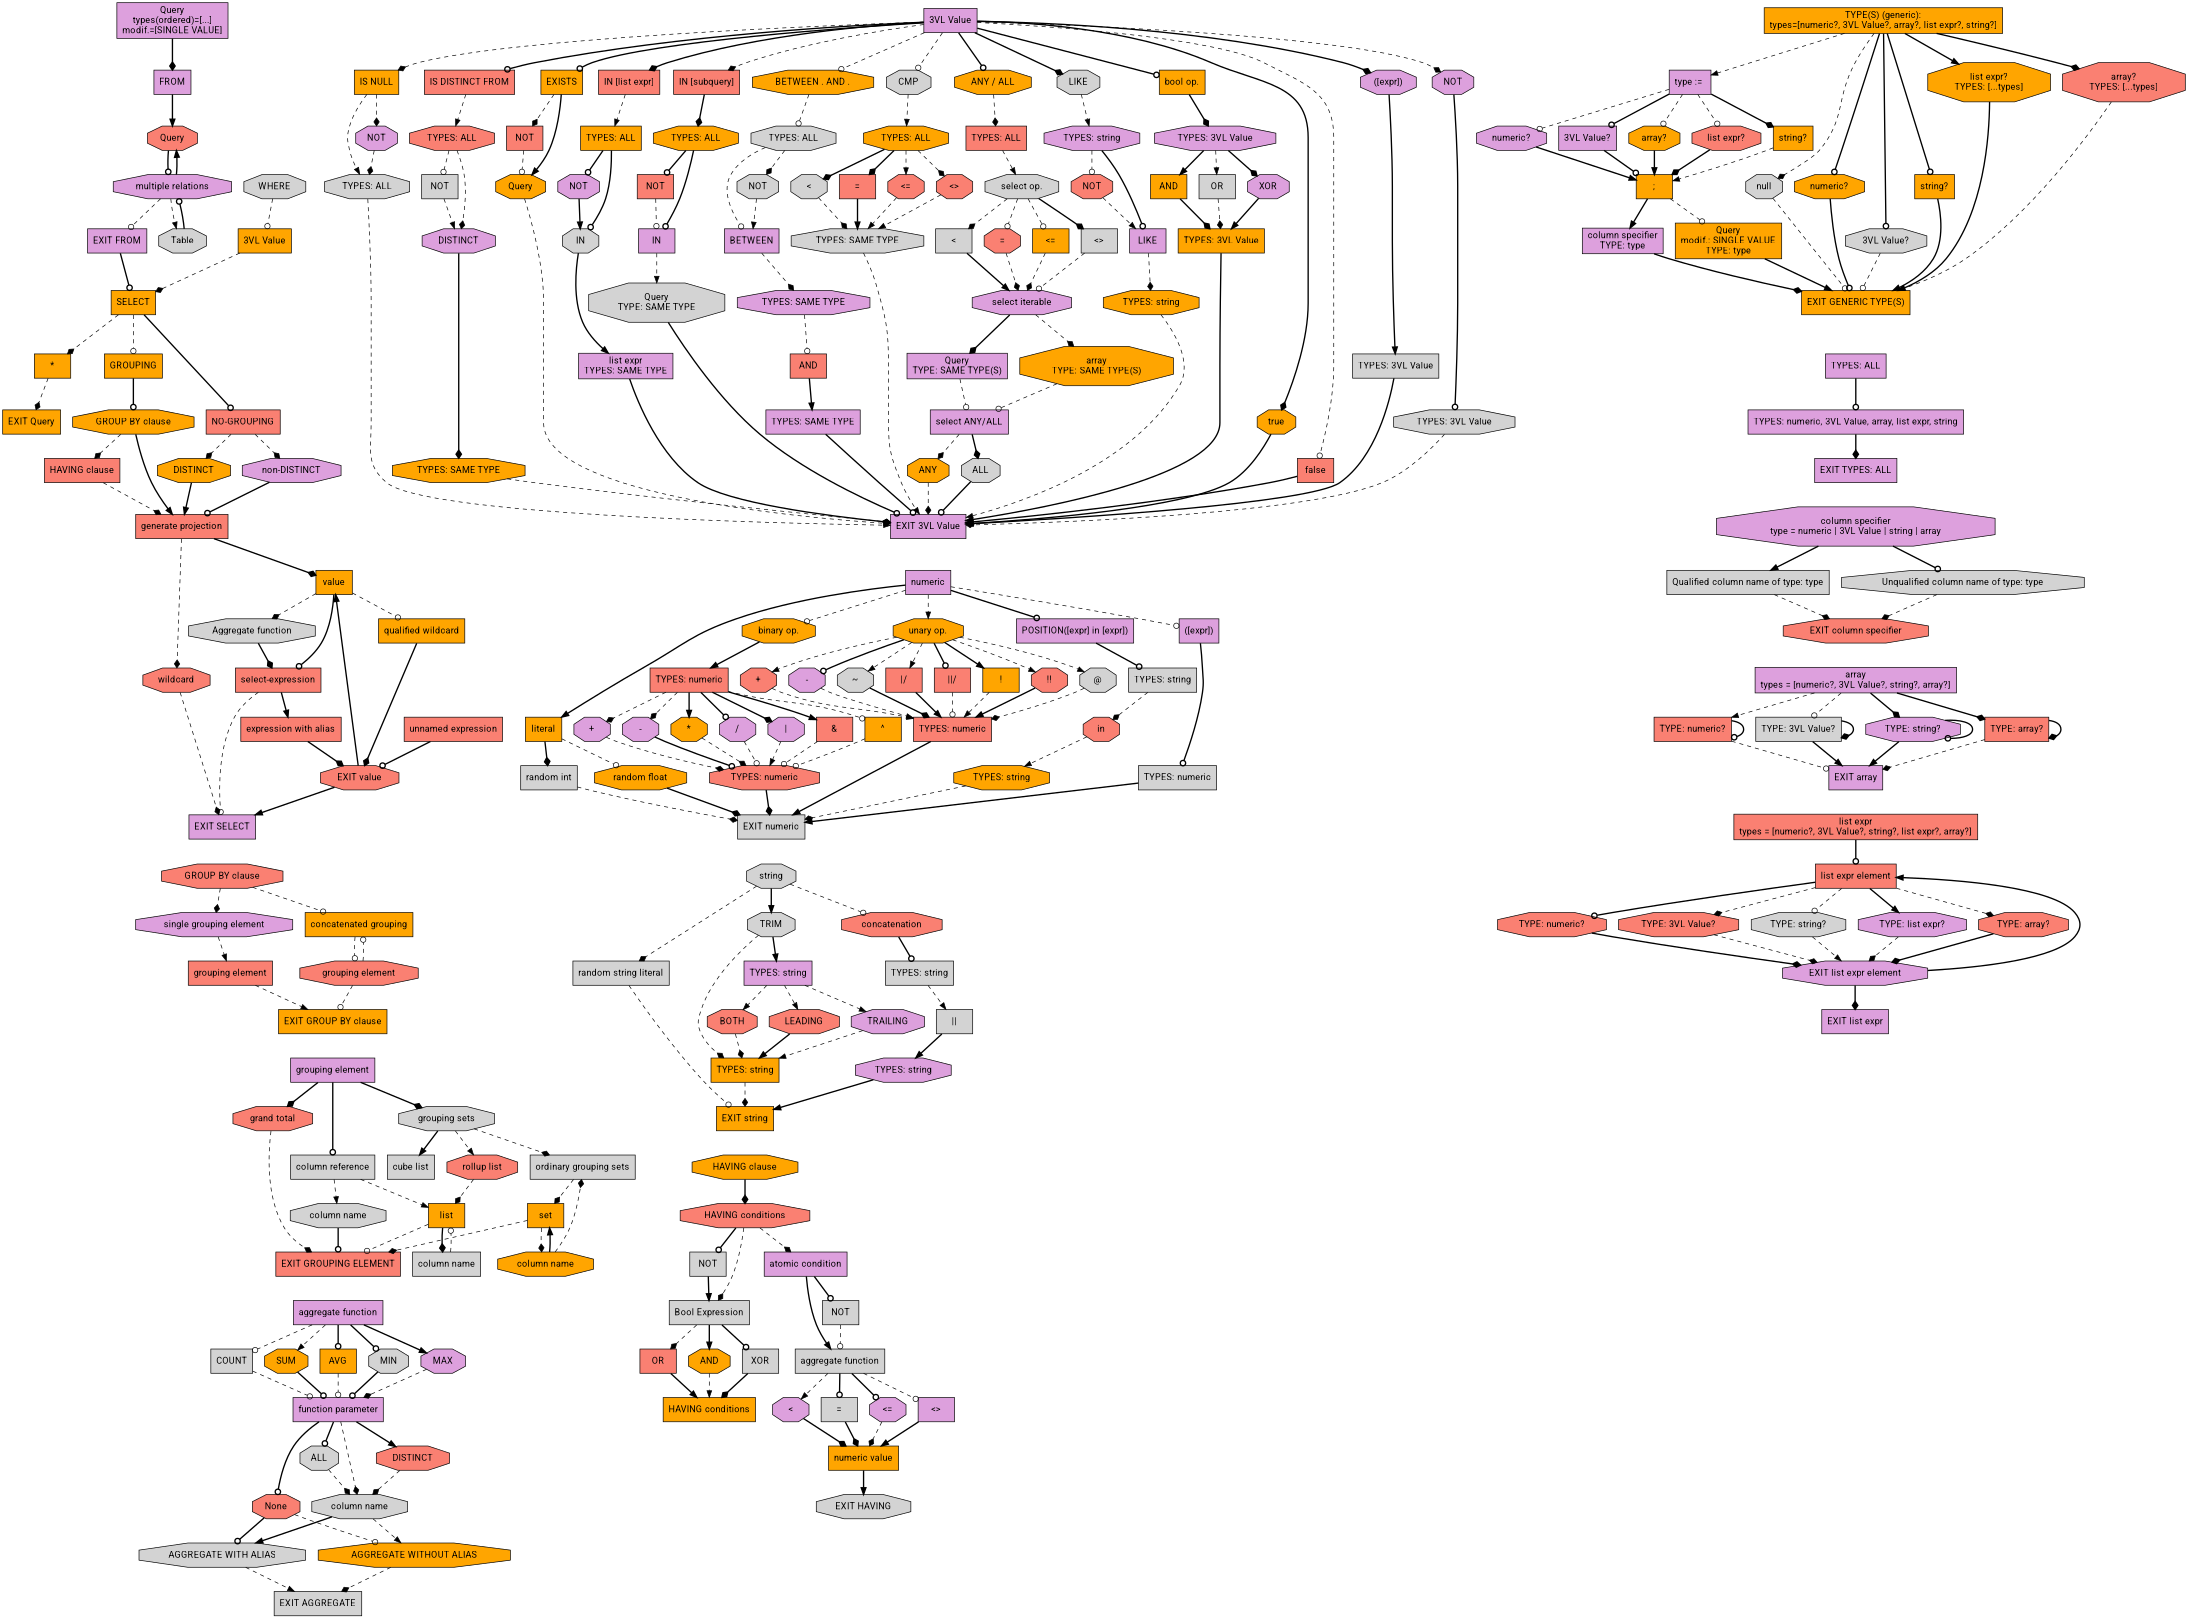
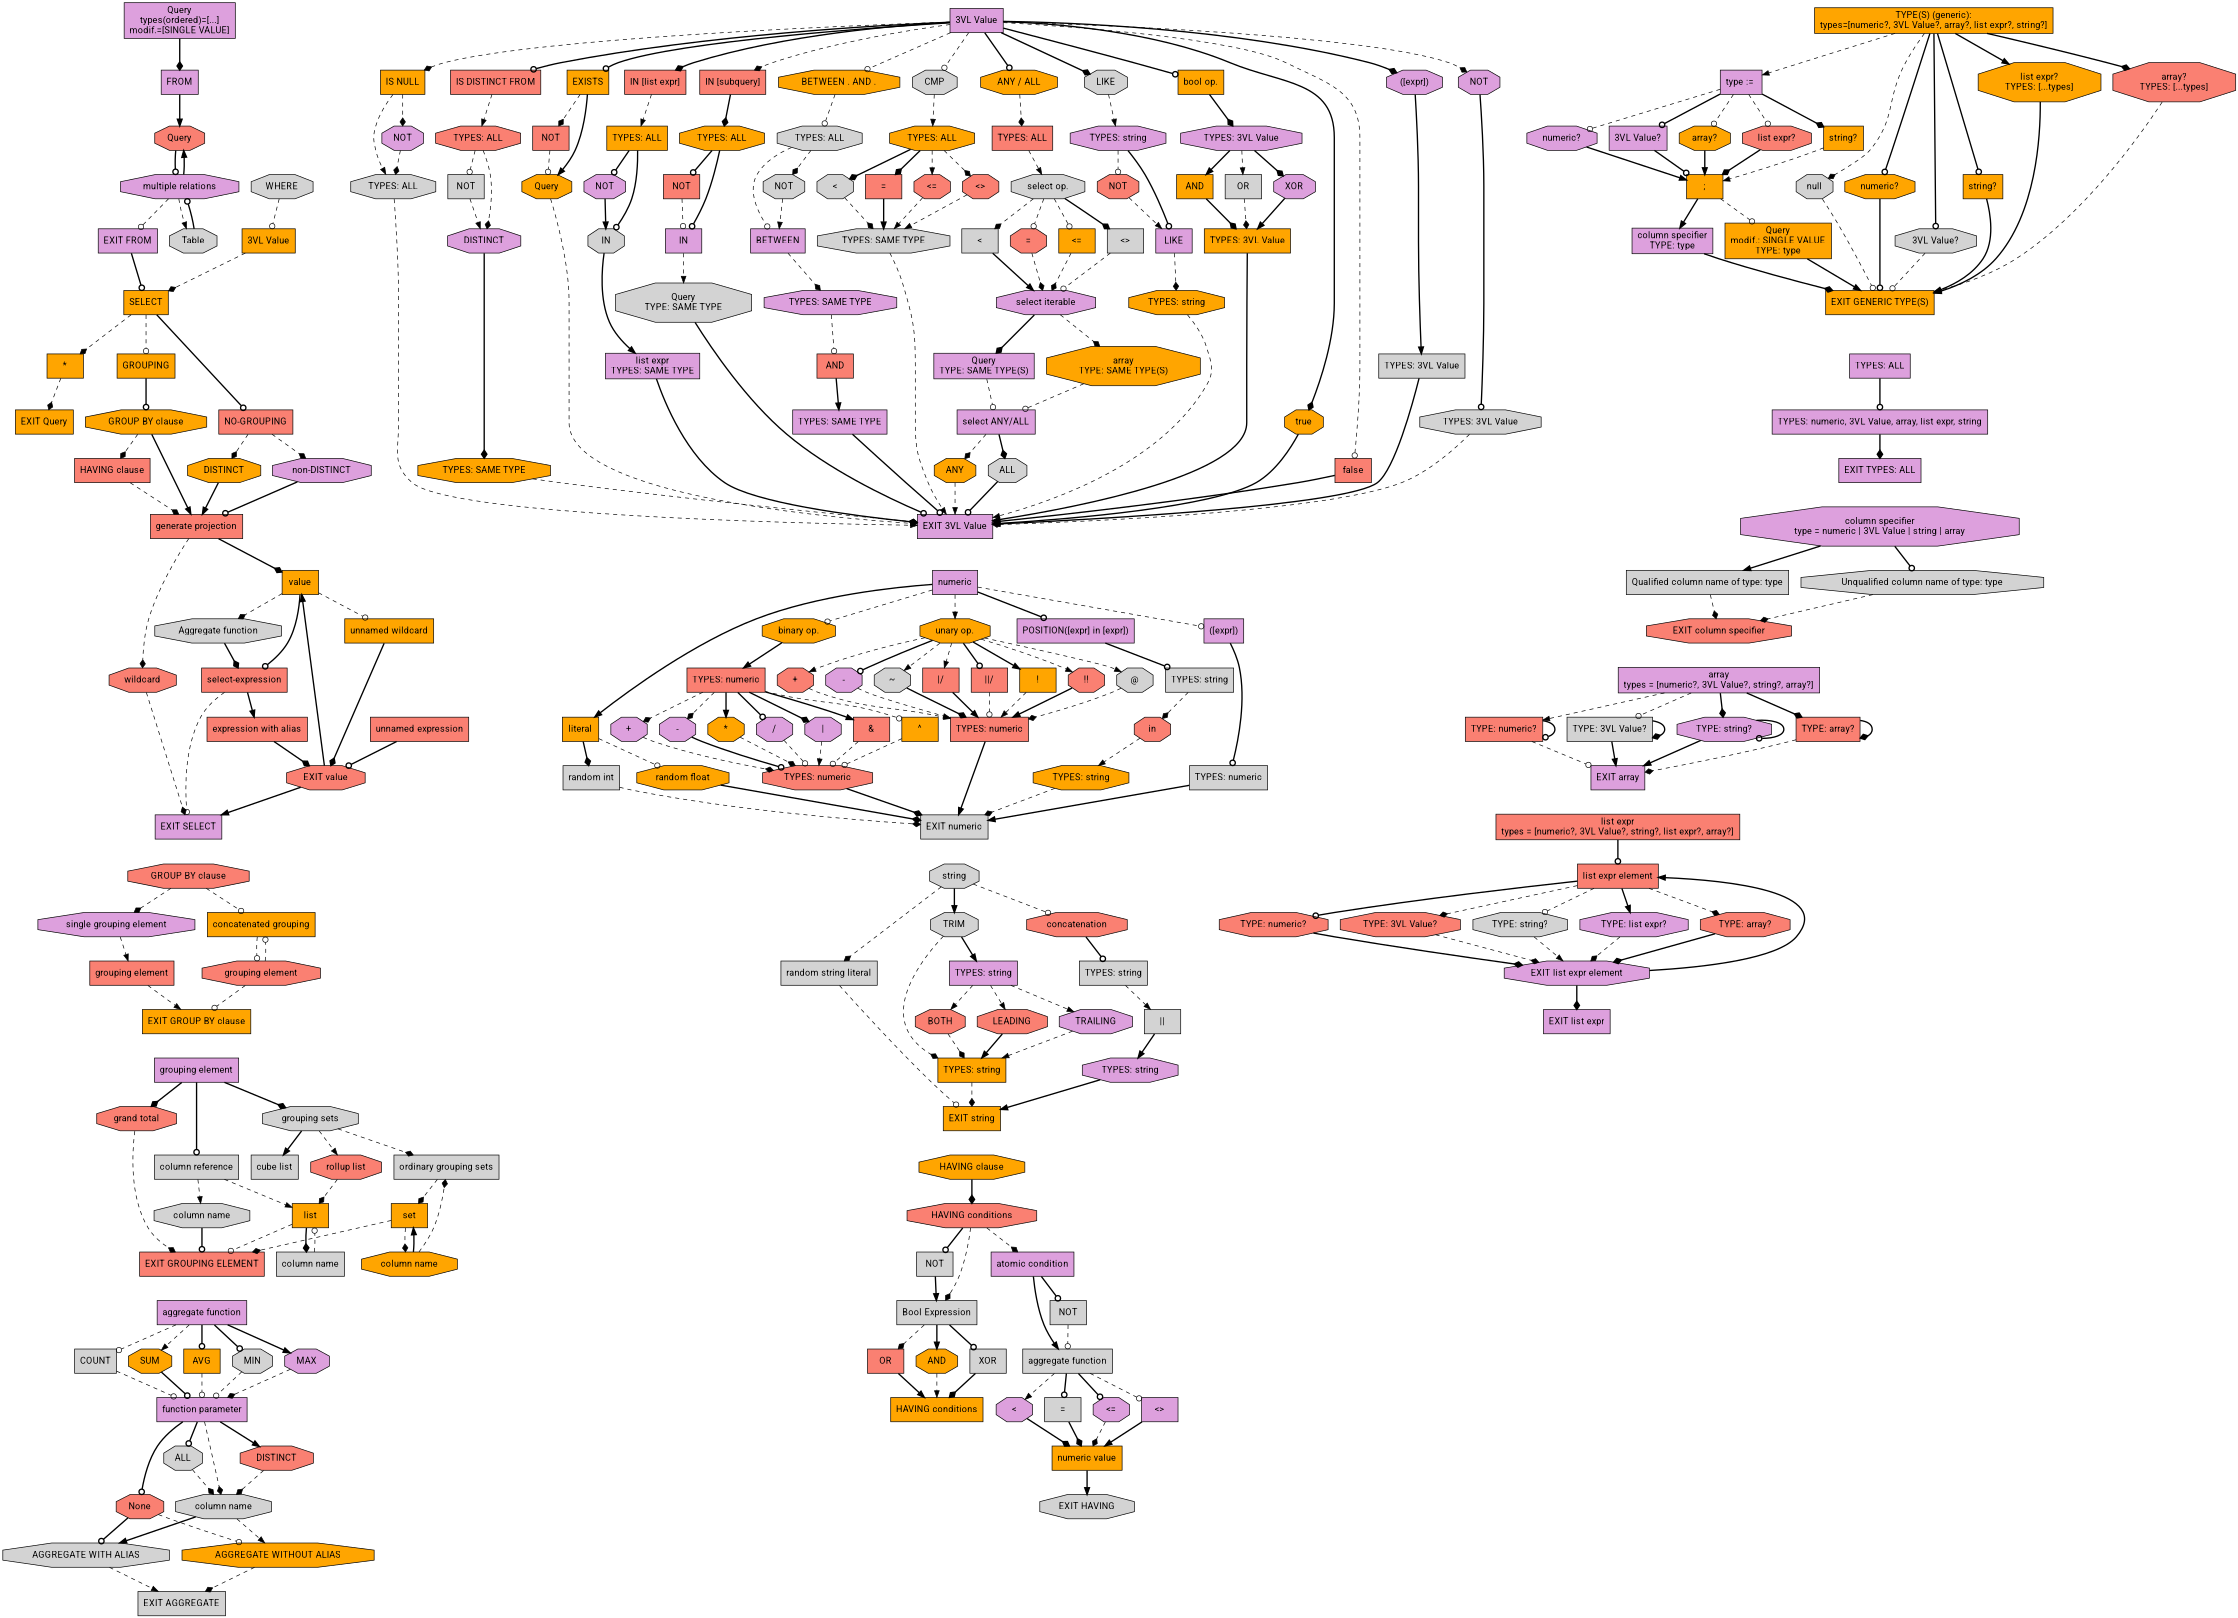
edge "ANY" -> "EXIT 3VL Value": arrowhead diamond -> normal
node "qualified wildcard": label "qualified wildcard" -> "unnamed wildcard"
edge "MIN" -> "function parameter": style bold -> dashed
